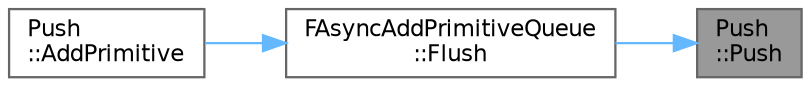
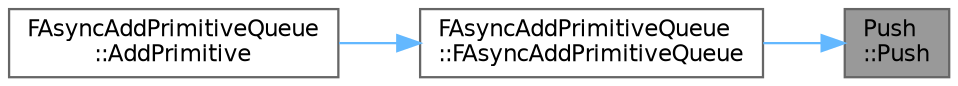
node "Push ::AddPrimitive": label "Push ::AddPrimitive" -> "FAsyncAddPrimitiveQueue ::AddPrimitive"
node "FAsyncAddPrimitiveQueue ::Flush": label "FAsyncAddPrimitiveQueue ::Flush" -> "FAsyncAddPrimitiveQueue ::FAsyncAddPrimitiveQueue"
